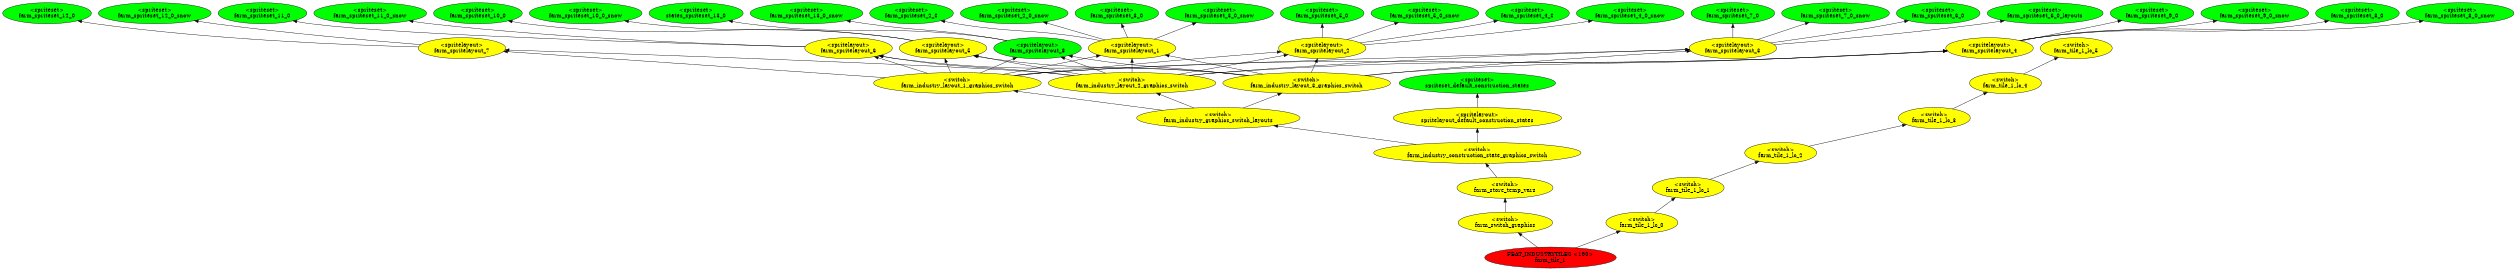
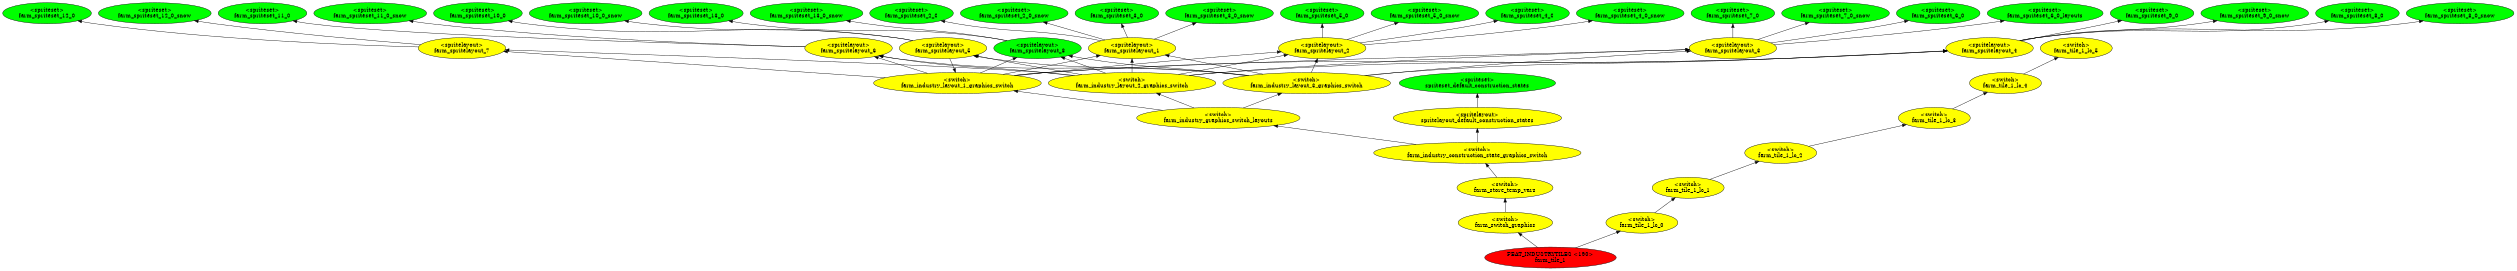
node "<spriteset> states_spriteset_13_0": label "<spriteset> states_spriteset_13_0" -> "<spriteset> farm_spriteset_13_0"
edge "<switch> farm_industry_layout_1_graphics_switch" -> "<spritelayout> farm_spritelayout_5": reversed
